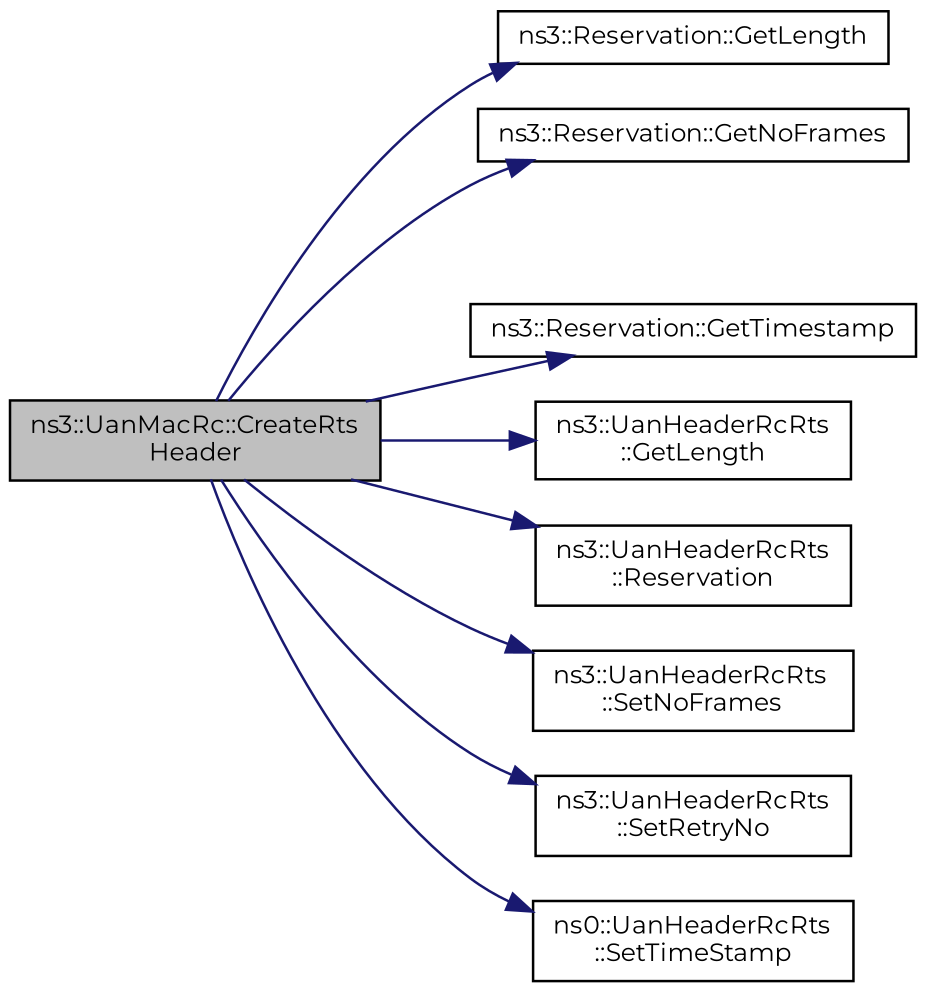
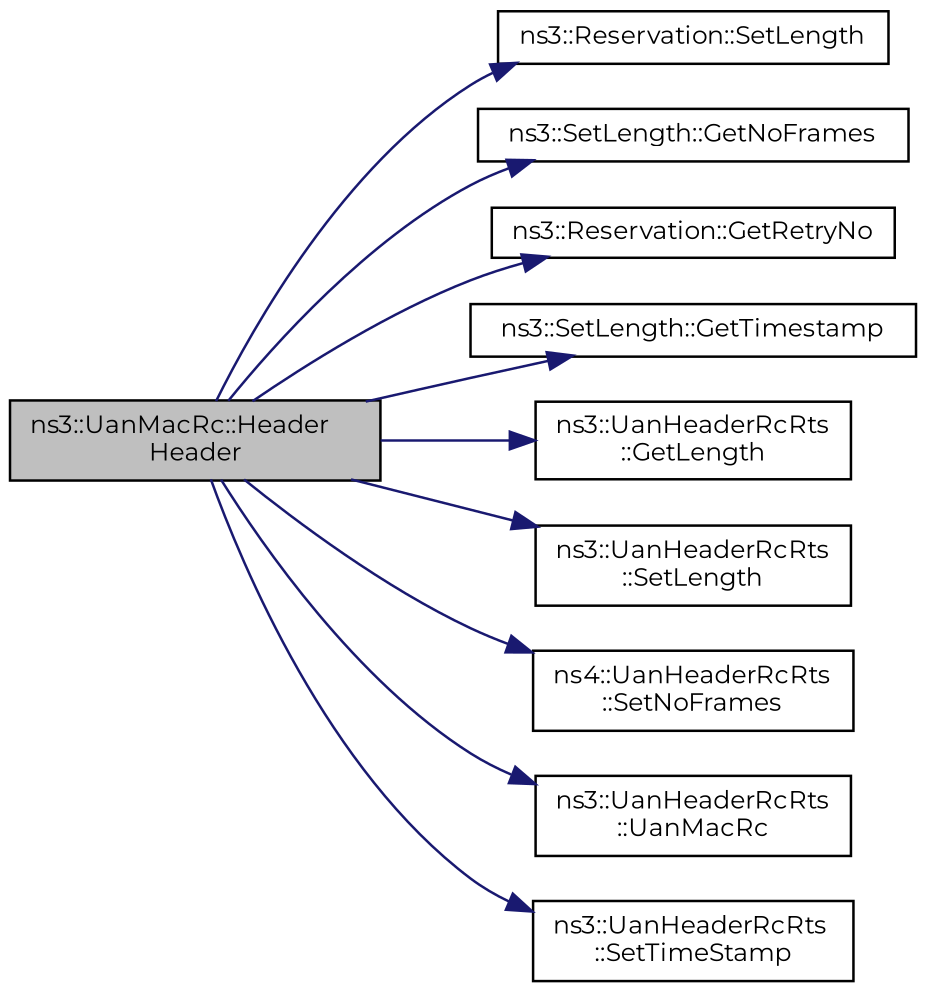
node "ns3::Reservation::GetLength": label "ns3::Reservation::GetLength" -> "ns3::Reservation::SetLength"
node "ns3::Reservation::GetNoFrames": label "ns3::Reservation::GetNoFrames" -> "ns3::SetLength::GetNoFrames"
node "ns3::Reservation::GetRetryNo": added
node "ns3::Reservation::GetTimestamp": label "ns3::Reservation::GetTimestamp" -> "ns3::SetLength::GetTimestamp"
node "ns3::UanMacRc::CreateRts Header": label "ns3::UanMacRc::CreateRts Header" -> "ns3::UanMacRc::Header Header"
node "ns3::UanHeaderRcRts ::Reservation": label "ns3::UanHeaderRcRts ::Reservation" -> "ns3::UanHeaderRcRts ::SetLength"
node "ns3::UanHeaderRcRts ::SetNoFrames": label "ns3::UanHeaderRcRts ::SetNoFrames" -> "ns4::UanHeaderRcRts ::SetNoFrames"
node "ns3::UanHeaderRcRts ::SetRetryNo": label "ns3::UanHeaderRcRts ::SetRetryNo" -> "ns3::UanHeaderRcRts ::UanMacRc"
node "ns0::UanHeaderRcRts ::SetTimeStamp": label "ns0::UanHeaderRcRts ::SetTimeStamp" -> "ns3::UanHeaderRcRts ::SetTimeStamp"
